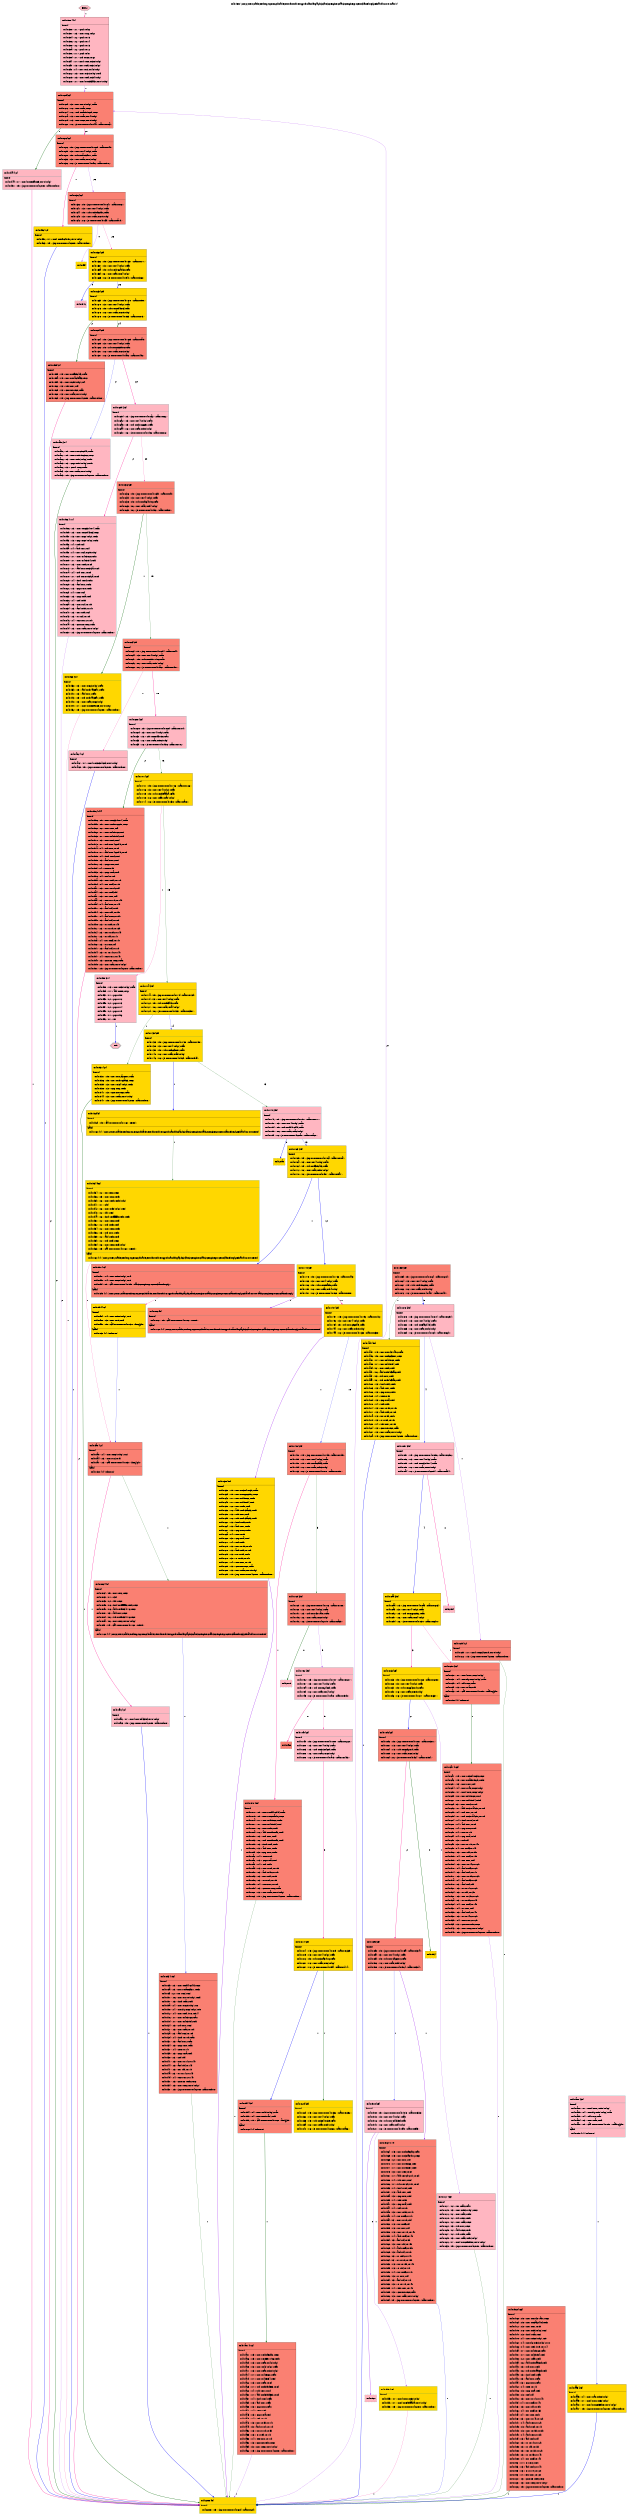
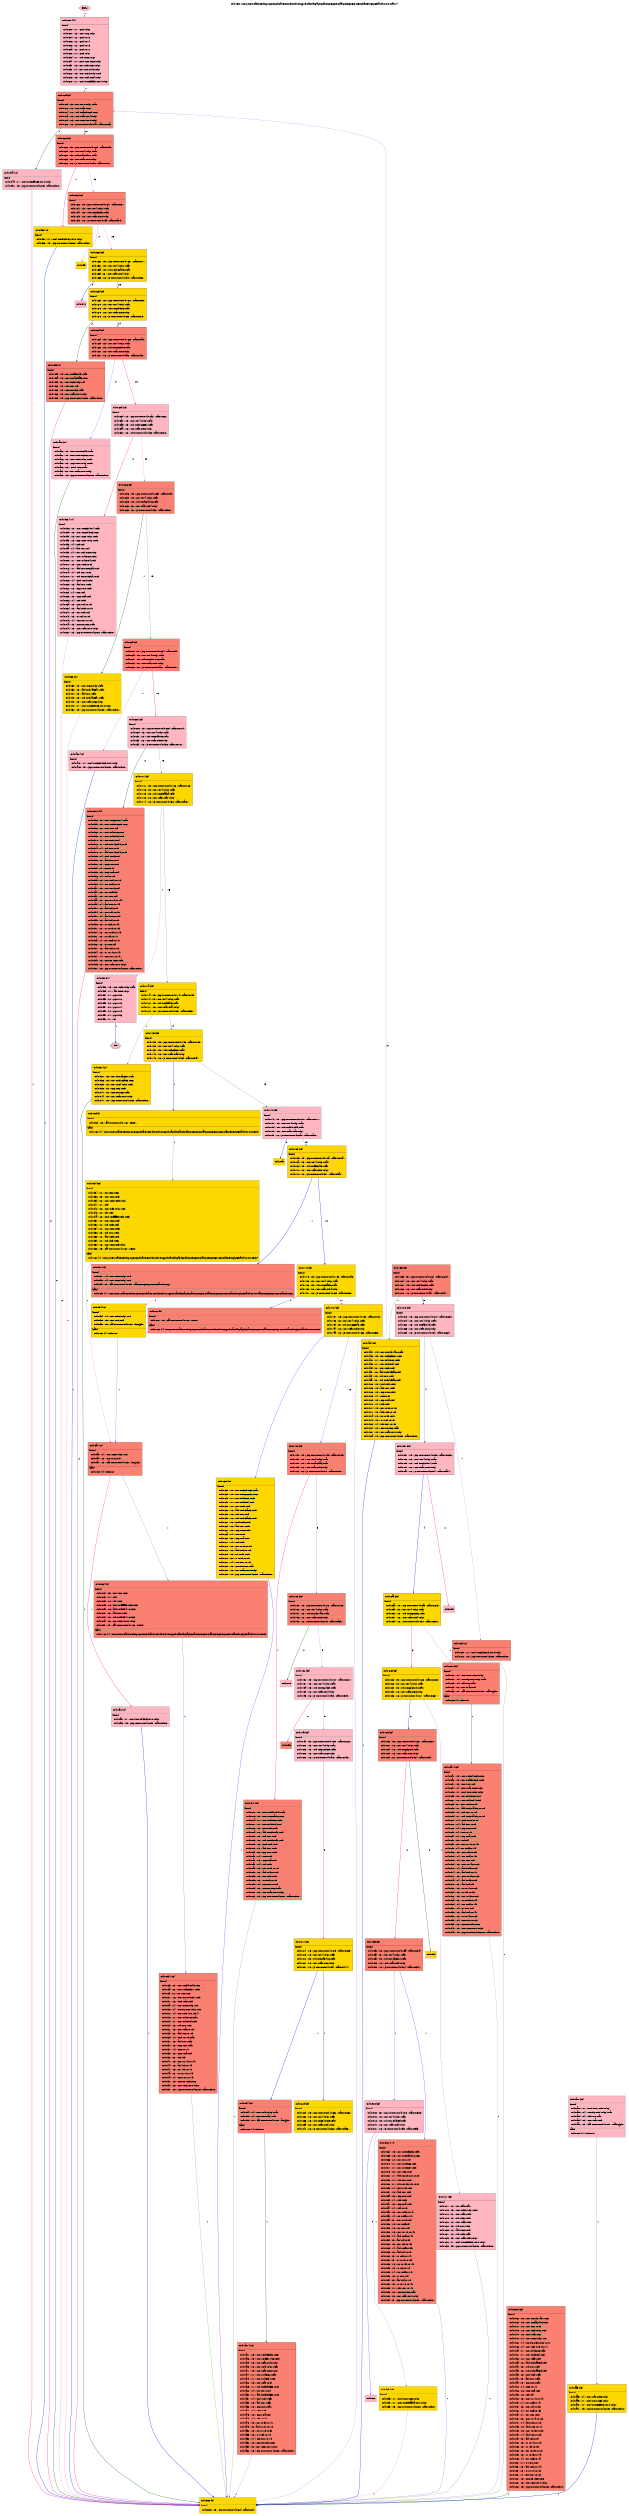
edge "0x401626 [22]" -> "0x40163c [22]": label " 26" -> " 46"
